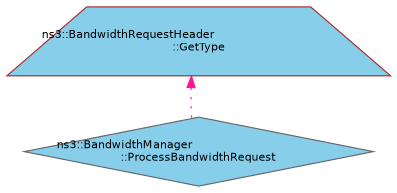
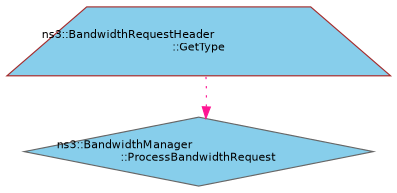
edge "ns3::BandwidthManager ::ProcessBandwidthRequest" -> "ns3::BandwidthRequestHeader ::GetType": reversed
